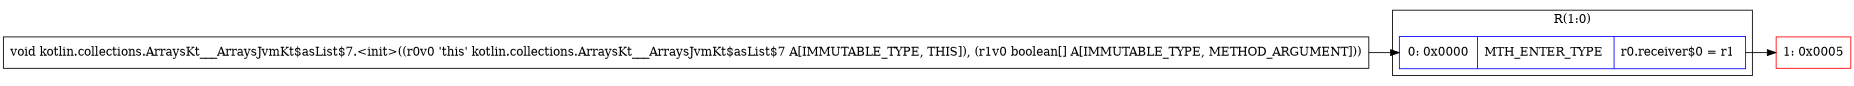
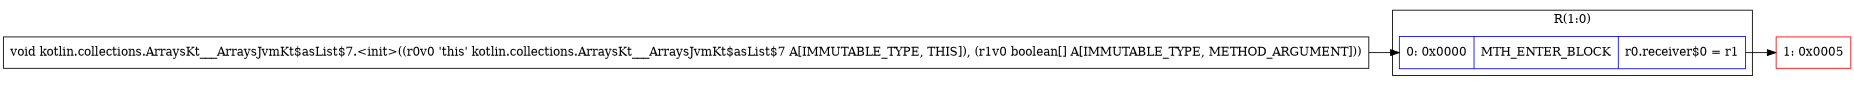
node "0: 0x0000": text "MTH_ENTER_TYPE" -> "MTH_ENTER_BLOCK"
